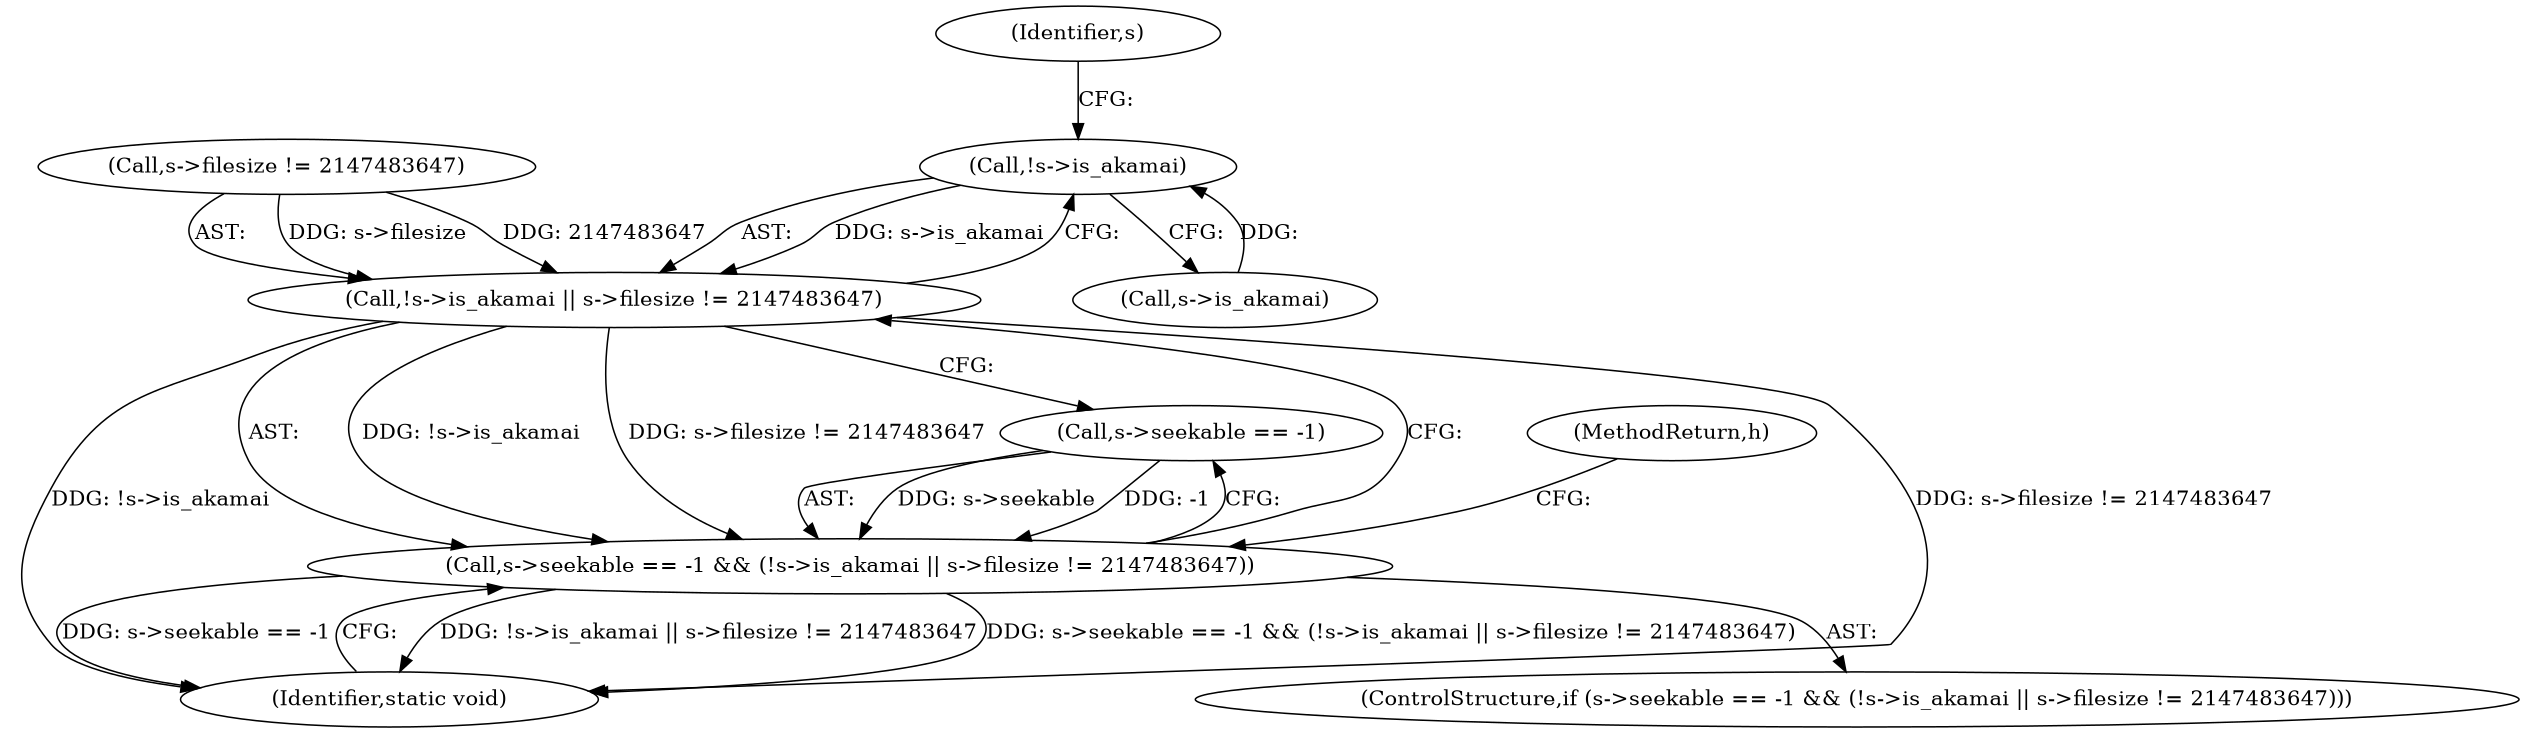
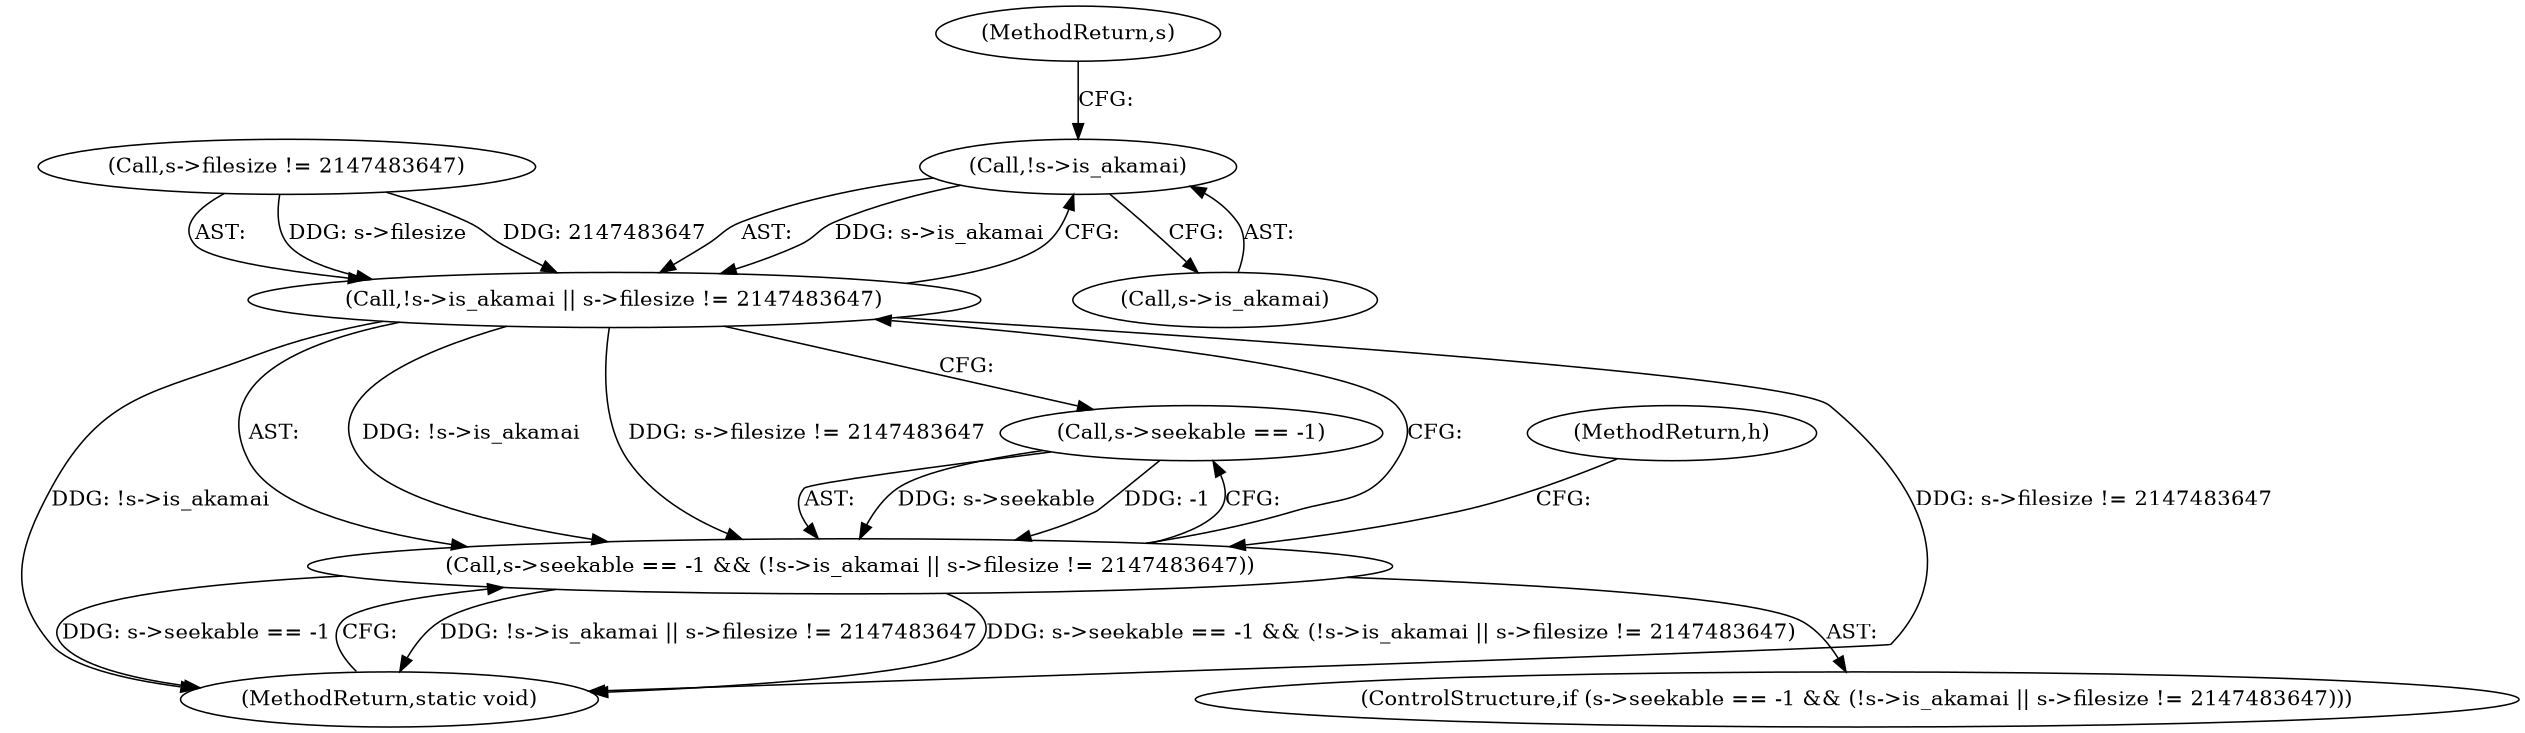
node "(Identifier,s)": label "(Identifier,s)" -> "(MethodReturn,s)"
edge "(Call,s->is_akamai)" -> "(Call,!s->is_akamai)": label "DDG: " -> "AST: "
node "(Identifier,static void)": label "(Identifier,static void)" -> "(MethodReturn,static void)"
